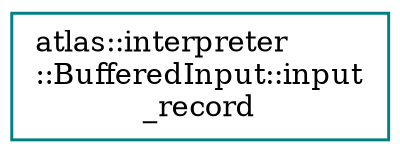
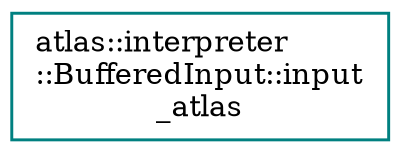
node "atlas::interpreter ::BufferedInput::input _record": label "atlas::interpreter ::BufferedInput::input _record" -> "atlas::interpreter ::BufferedInput::input _atlas"
